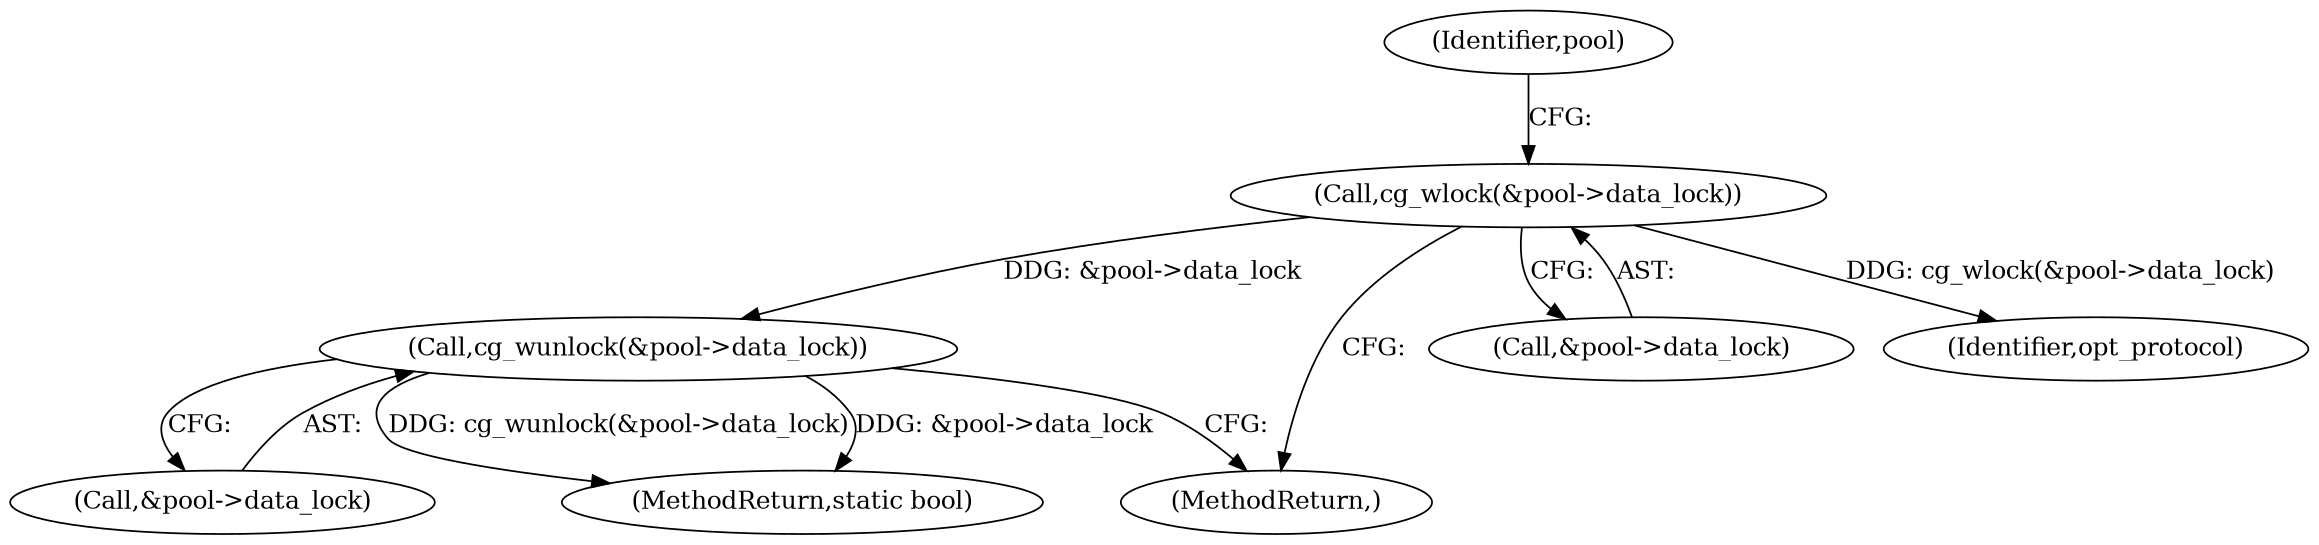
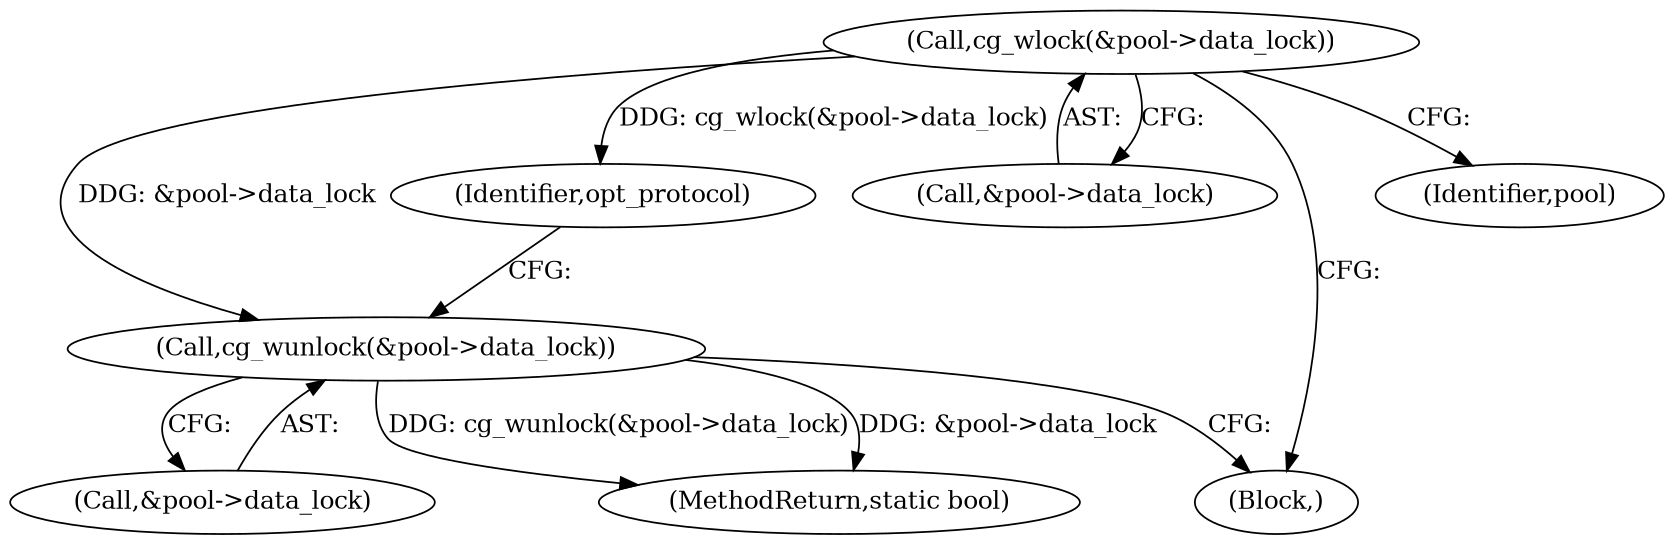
edge "(Identifier,pool)" -> "(Call,cg_wlock(&pool->data_lock))": reversed
edge "(Identifier,opt_protocol)" -> "(Call,cg_wunlock(&pool->data_lock))": added, label "CFG:"
node "(MethodReturn,)": label "(MethodReturn,)" -> "(Block,)"
